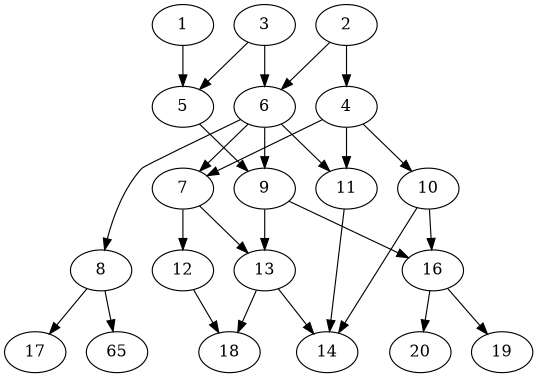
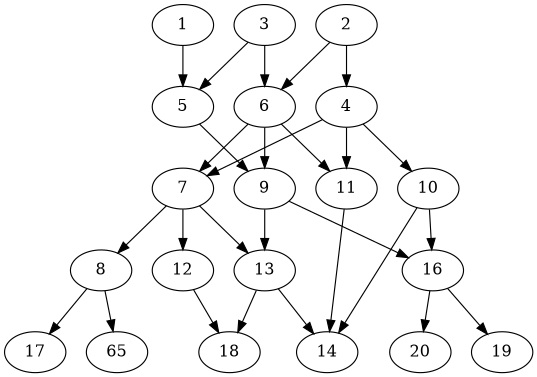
edge "6" -> "8": now "7" -> "8"
